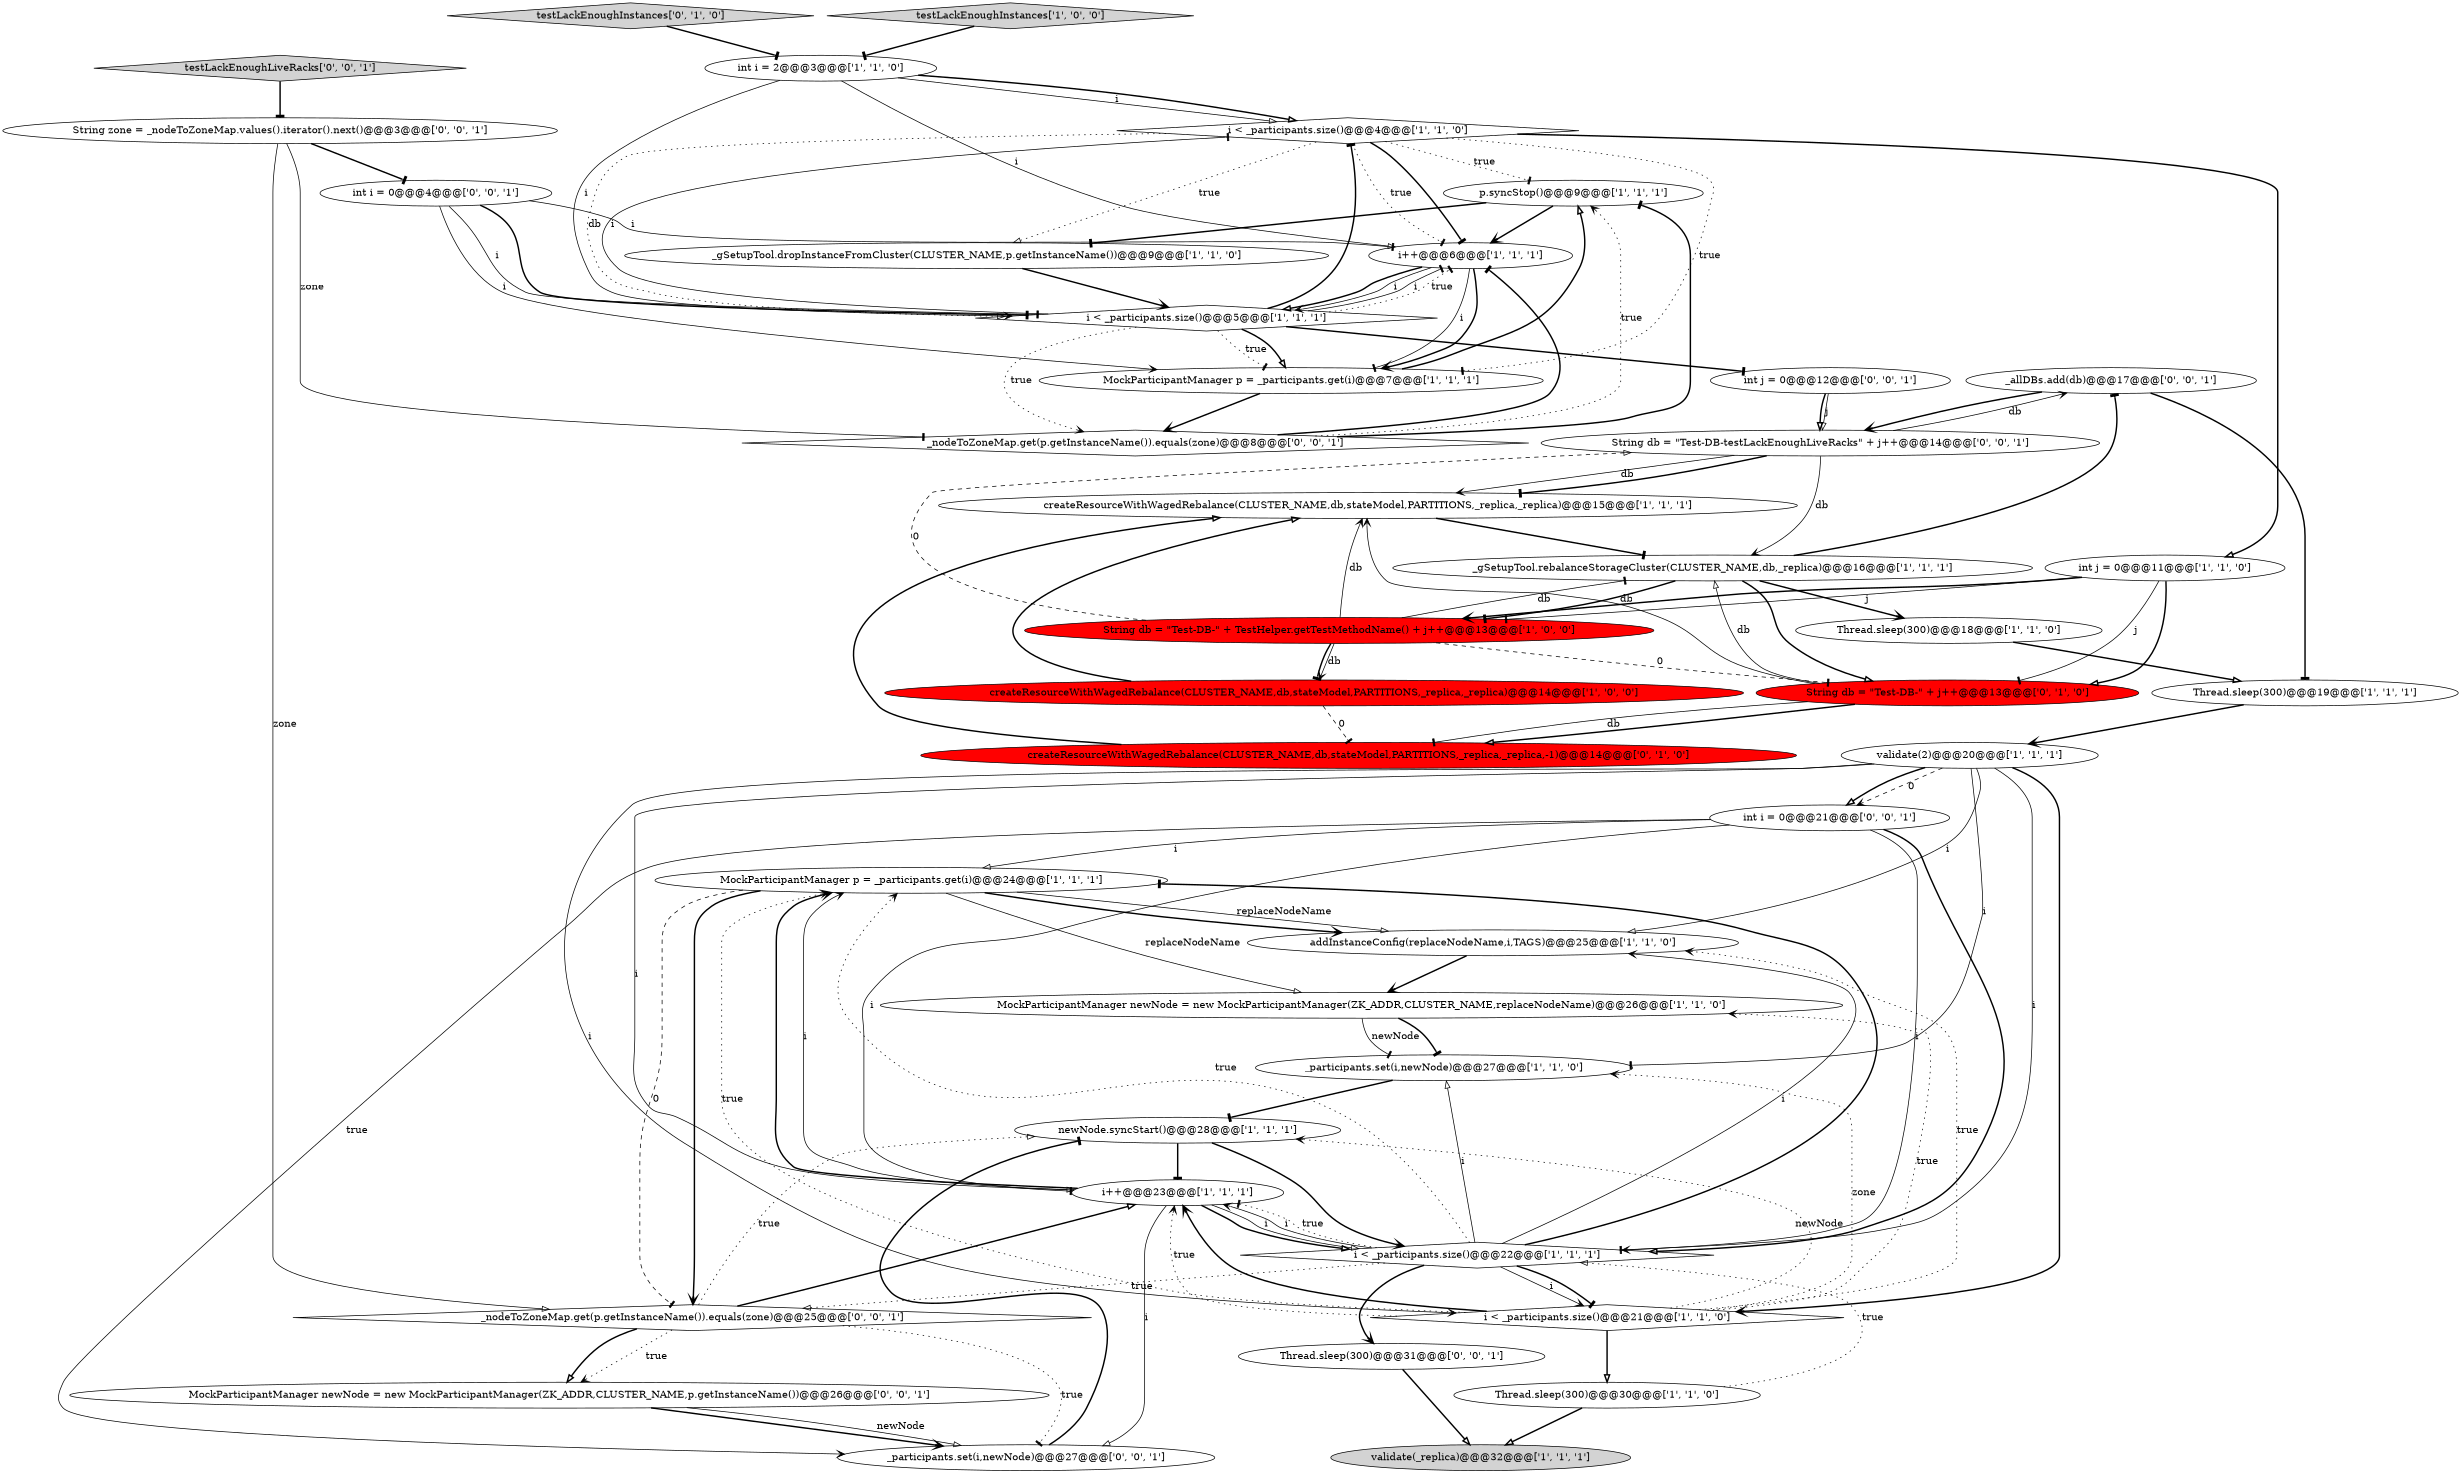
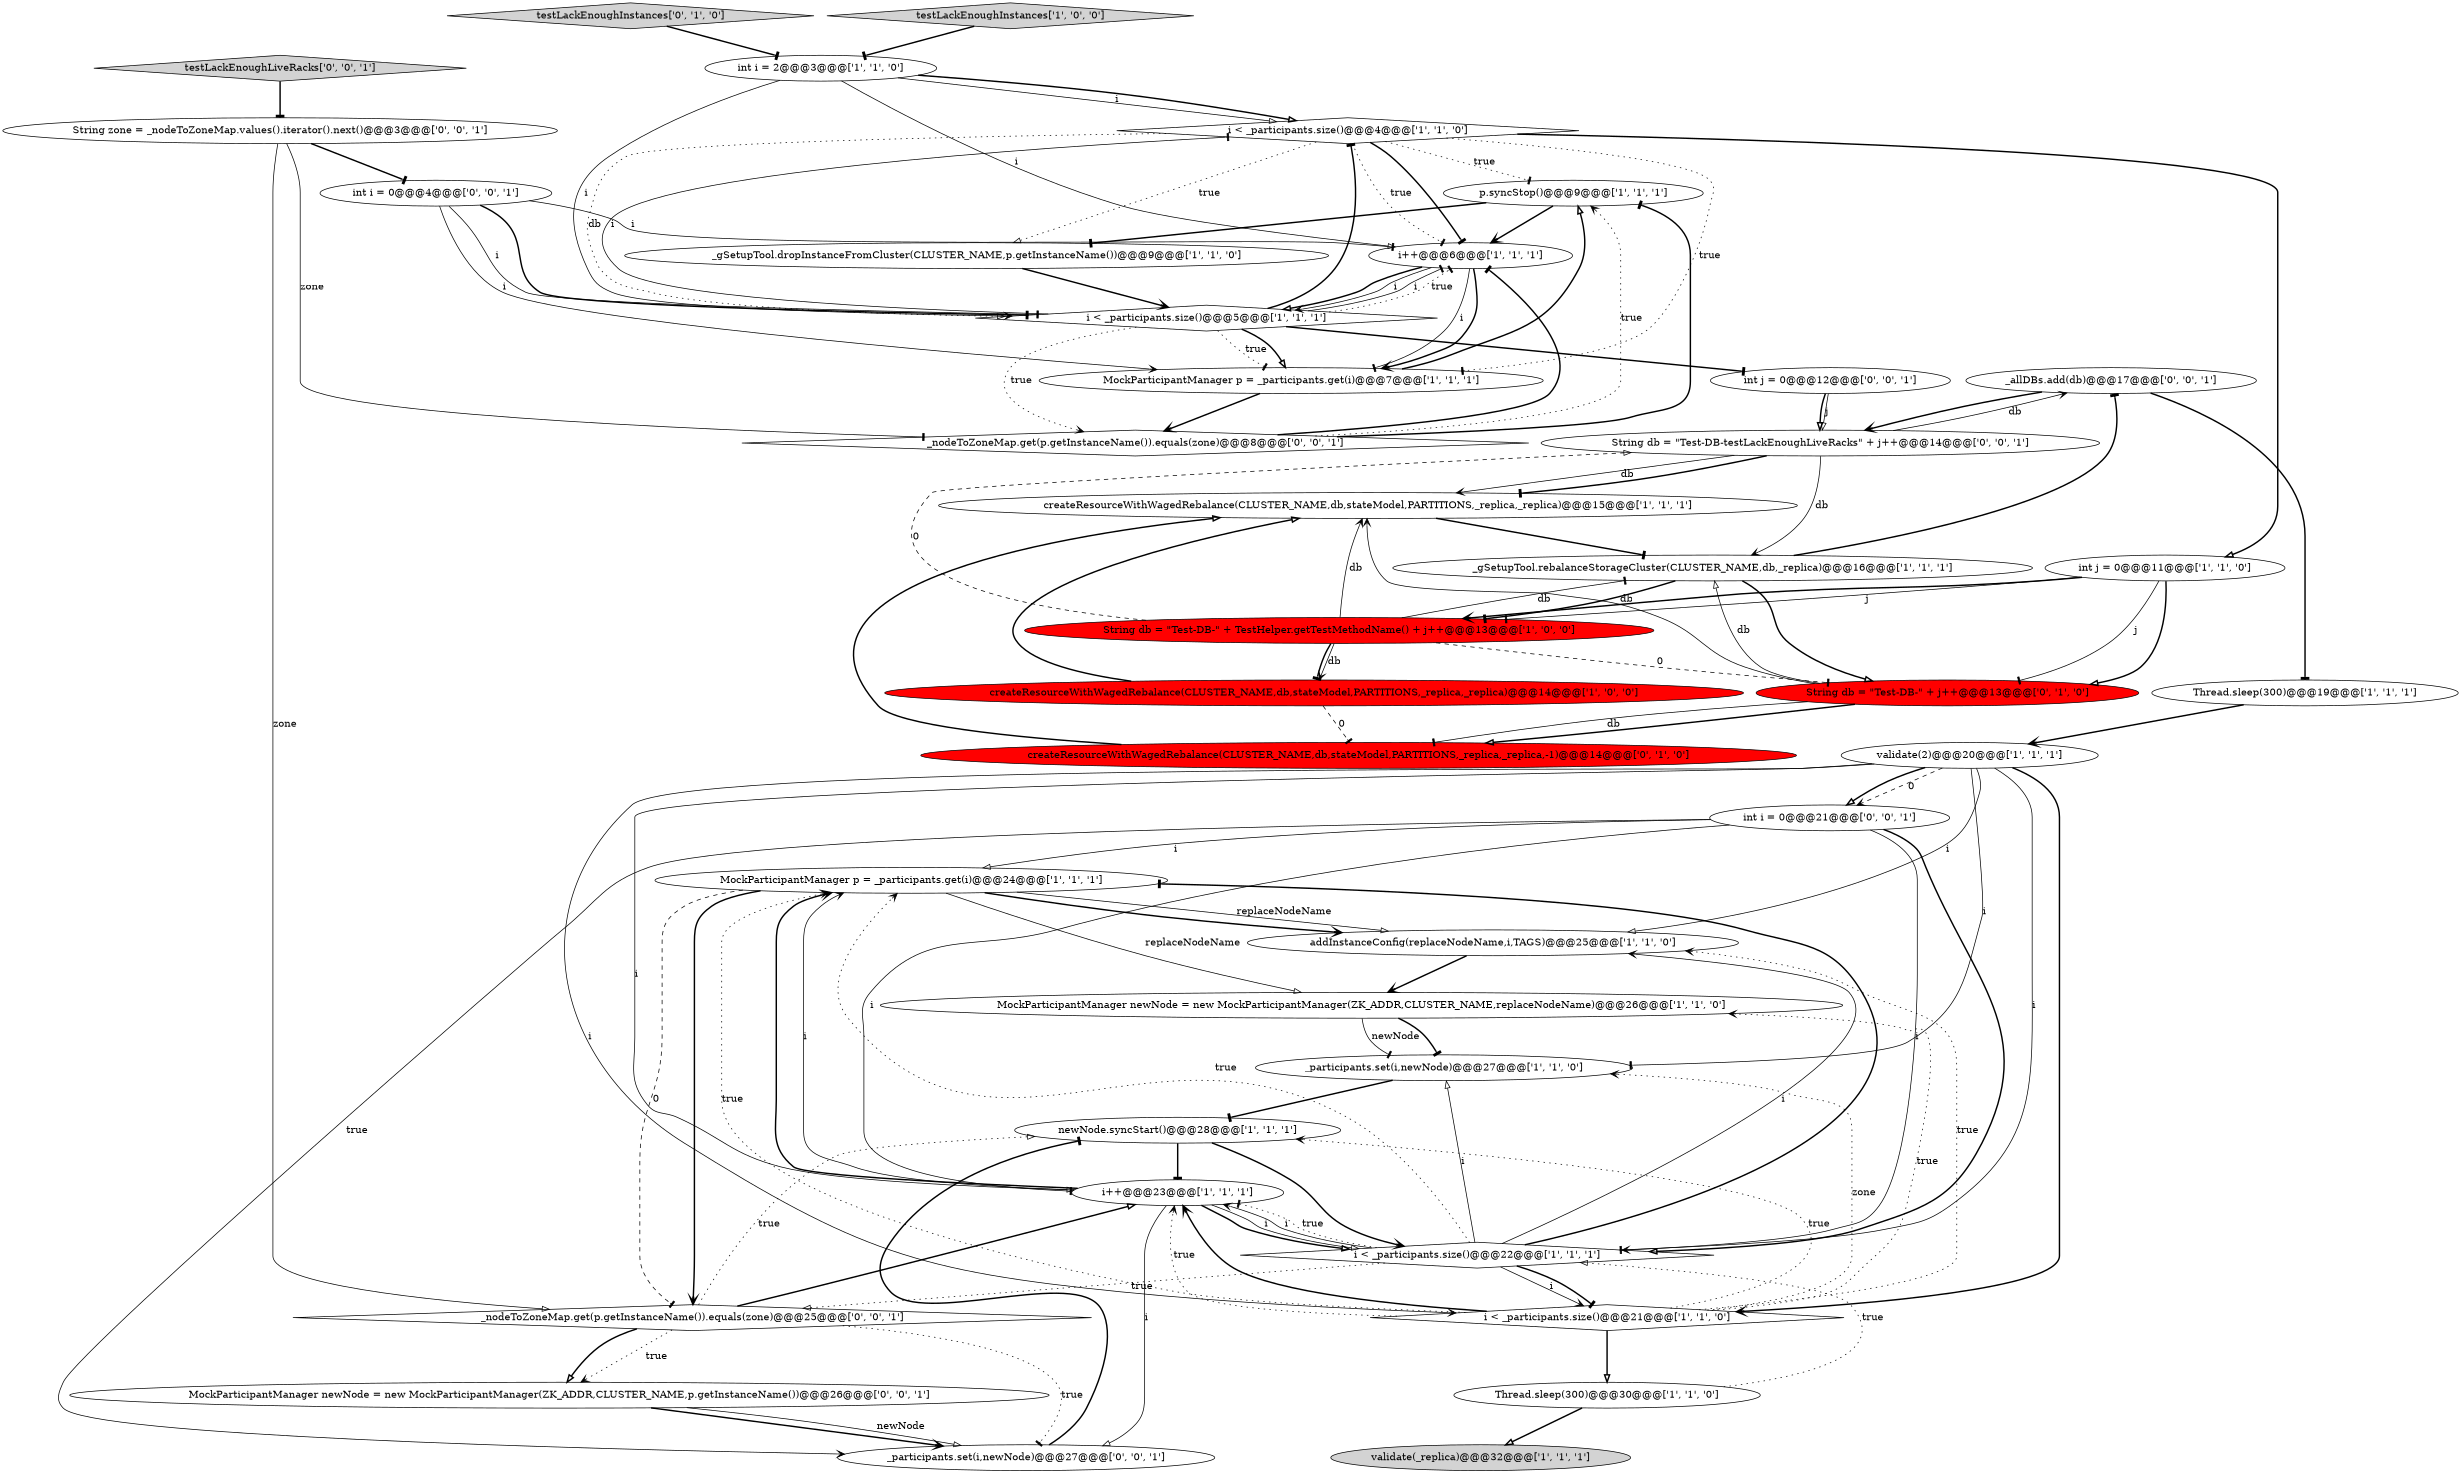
node "Thread.sleep(300)@@@18@@@['1', '1', '0']": removed
edge "i < _participants.size()@@@21@@@['1', '1', '0']" -> "newNode.syncStart()@@@28@@@['1', '1', '1']": label "newNode" -> "true"
node "Thread.sleep(300)@@@31@@@['0', '0', '1']": removed
